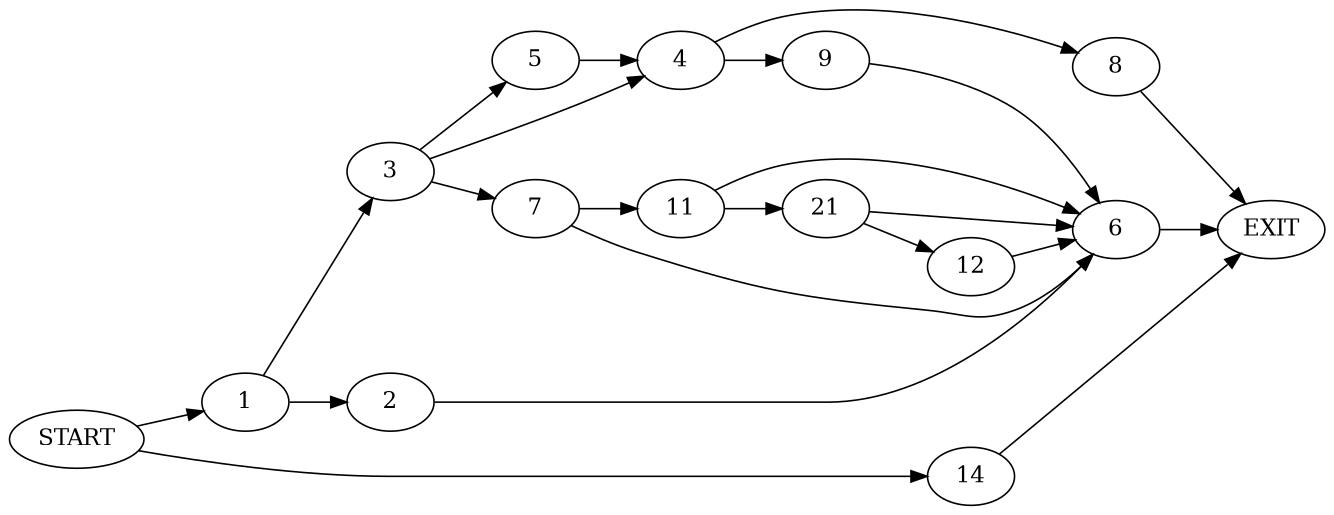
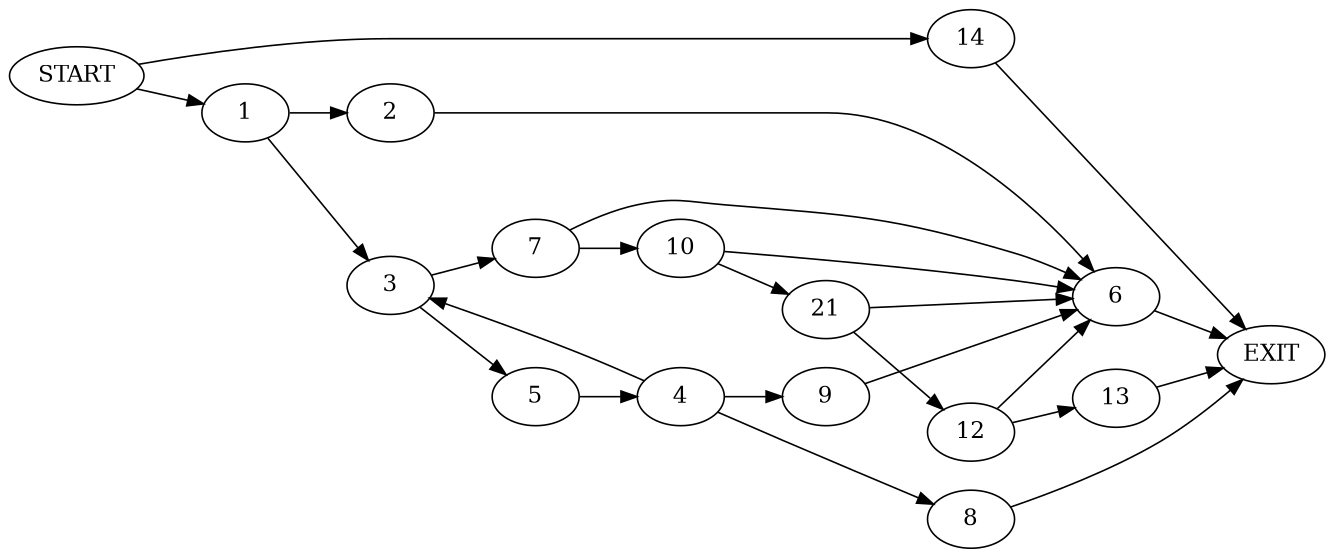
edge "3" -> "4": reversed
node "11": label "11" -> "10"
node "13": added
